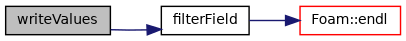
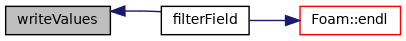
edge "writeValues" -> "filterField": reversed
